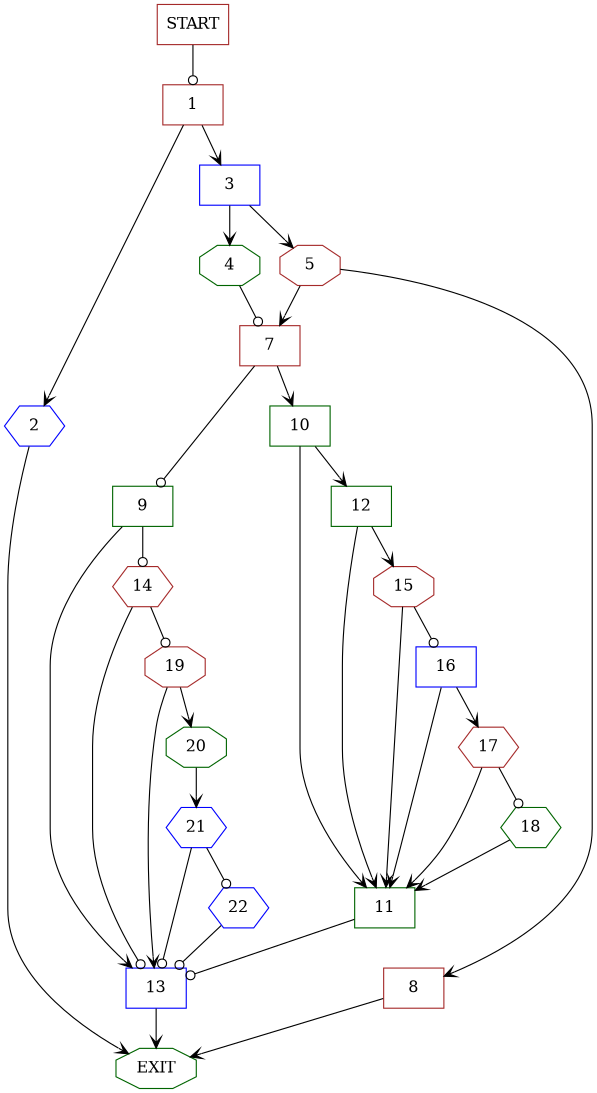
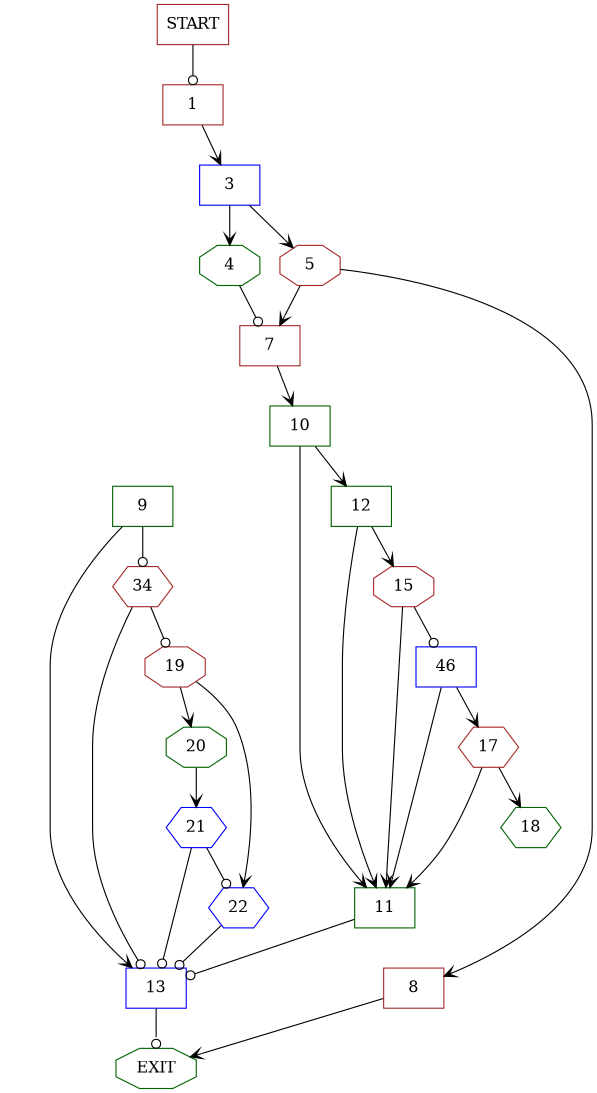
edge "7" -> "9": removed
node "2": removed
node "14": label "14" -> "34"
node "16": label "16" -> "46"
edge "17" -> "18": arrowhead odot -> vee
edge "19" -> "13": now "19" -> "22"
edge "18" -> "11": removed
edge "13" -> "EXIT": arrowhead vee -> odot
